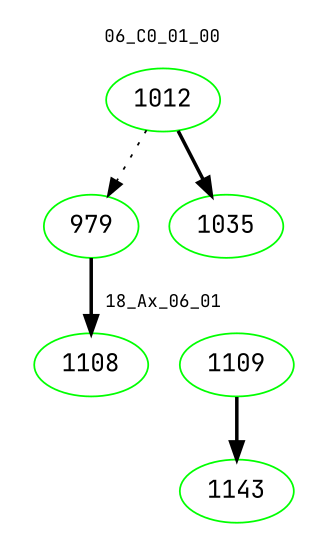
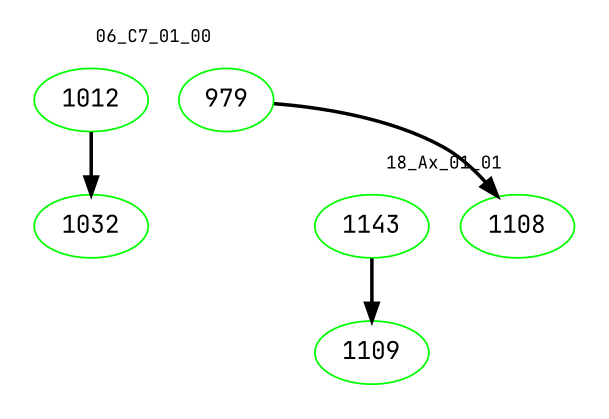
cluster "06_C0_01_00": label "06_C0_01_00" -> "06_C7_01_00"
edge "1012" -> "979": removed
node "1035": label "1035" -> "1032"
cluster "18_Ax_06_01": label "18_Ax_06_01" -> "18_Ax_01_01"
edge "1109" -> "1143": reversed
